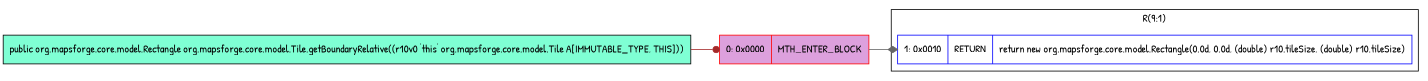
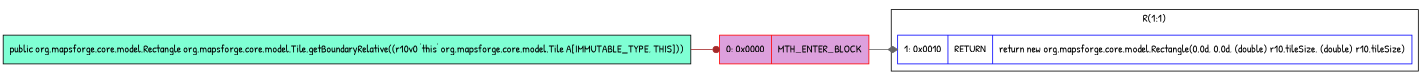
cluster "R(9:1)": label "R(9:1)" -> "R(1:1)"
